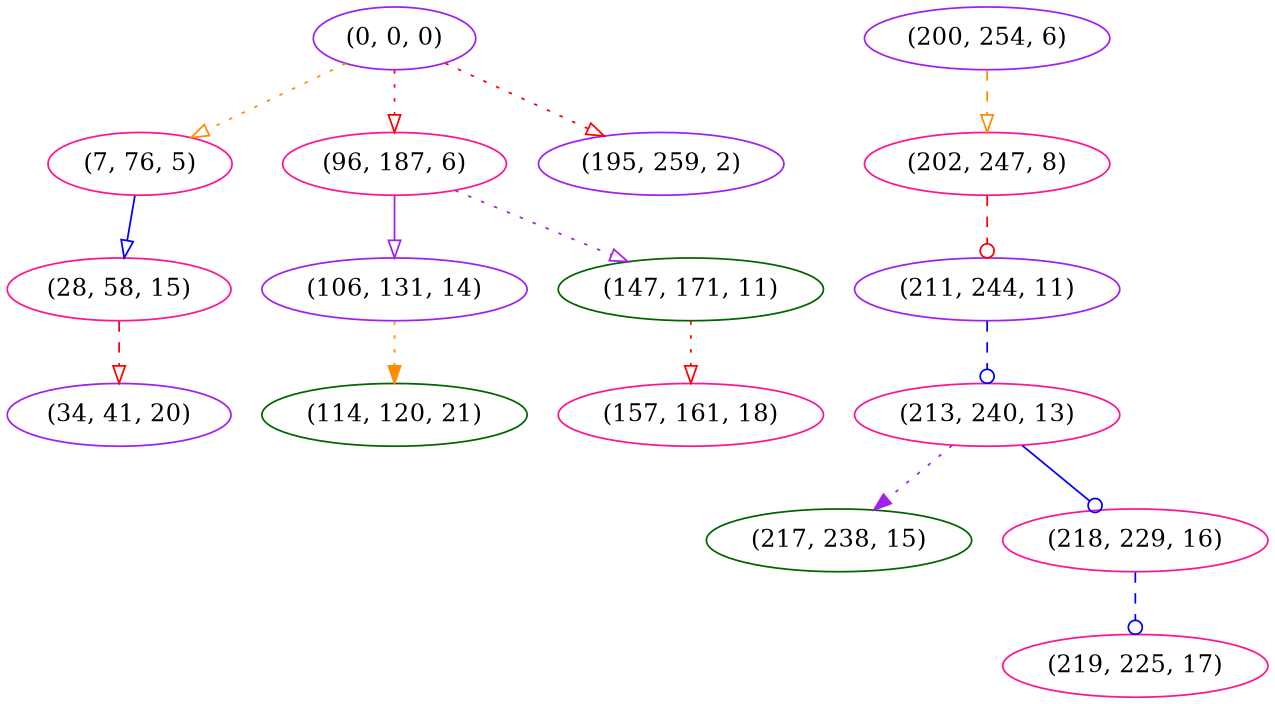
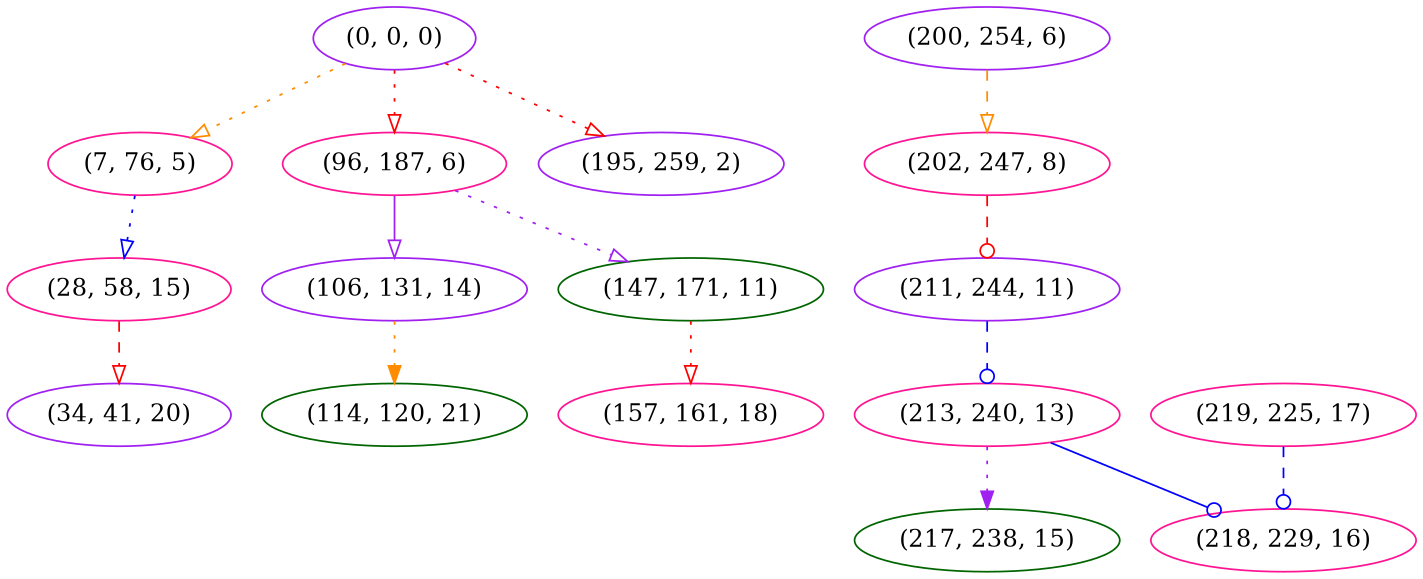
edge "(7, 76, 5)" -> "(28, 58, 15)": style solid -> dotted
edge "(218, 229, 16)" -> "(219, 225, 17)": reversed
